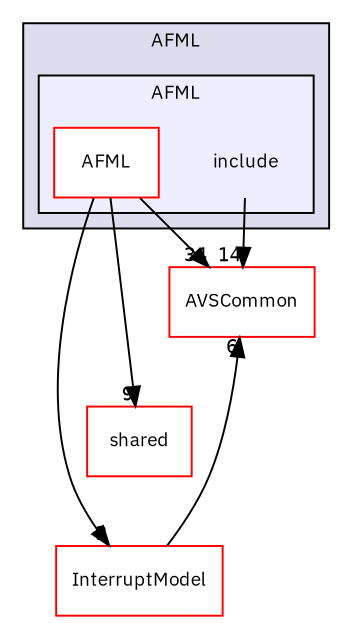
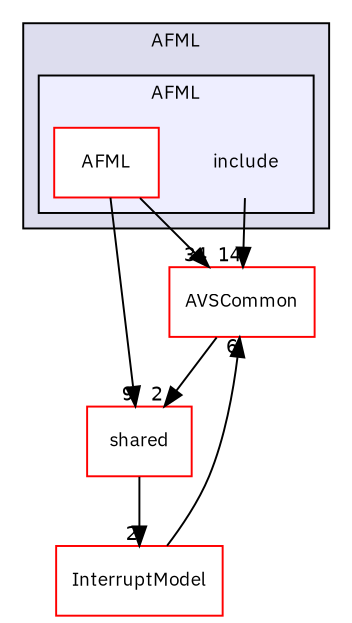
edge "AVSCommon" -> "shared": added
edge "AFML" -> "InterruptModel": now "shared" -> "InterruptModel"
